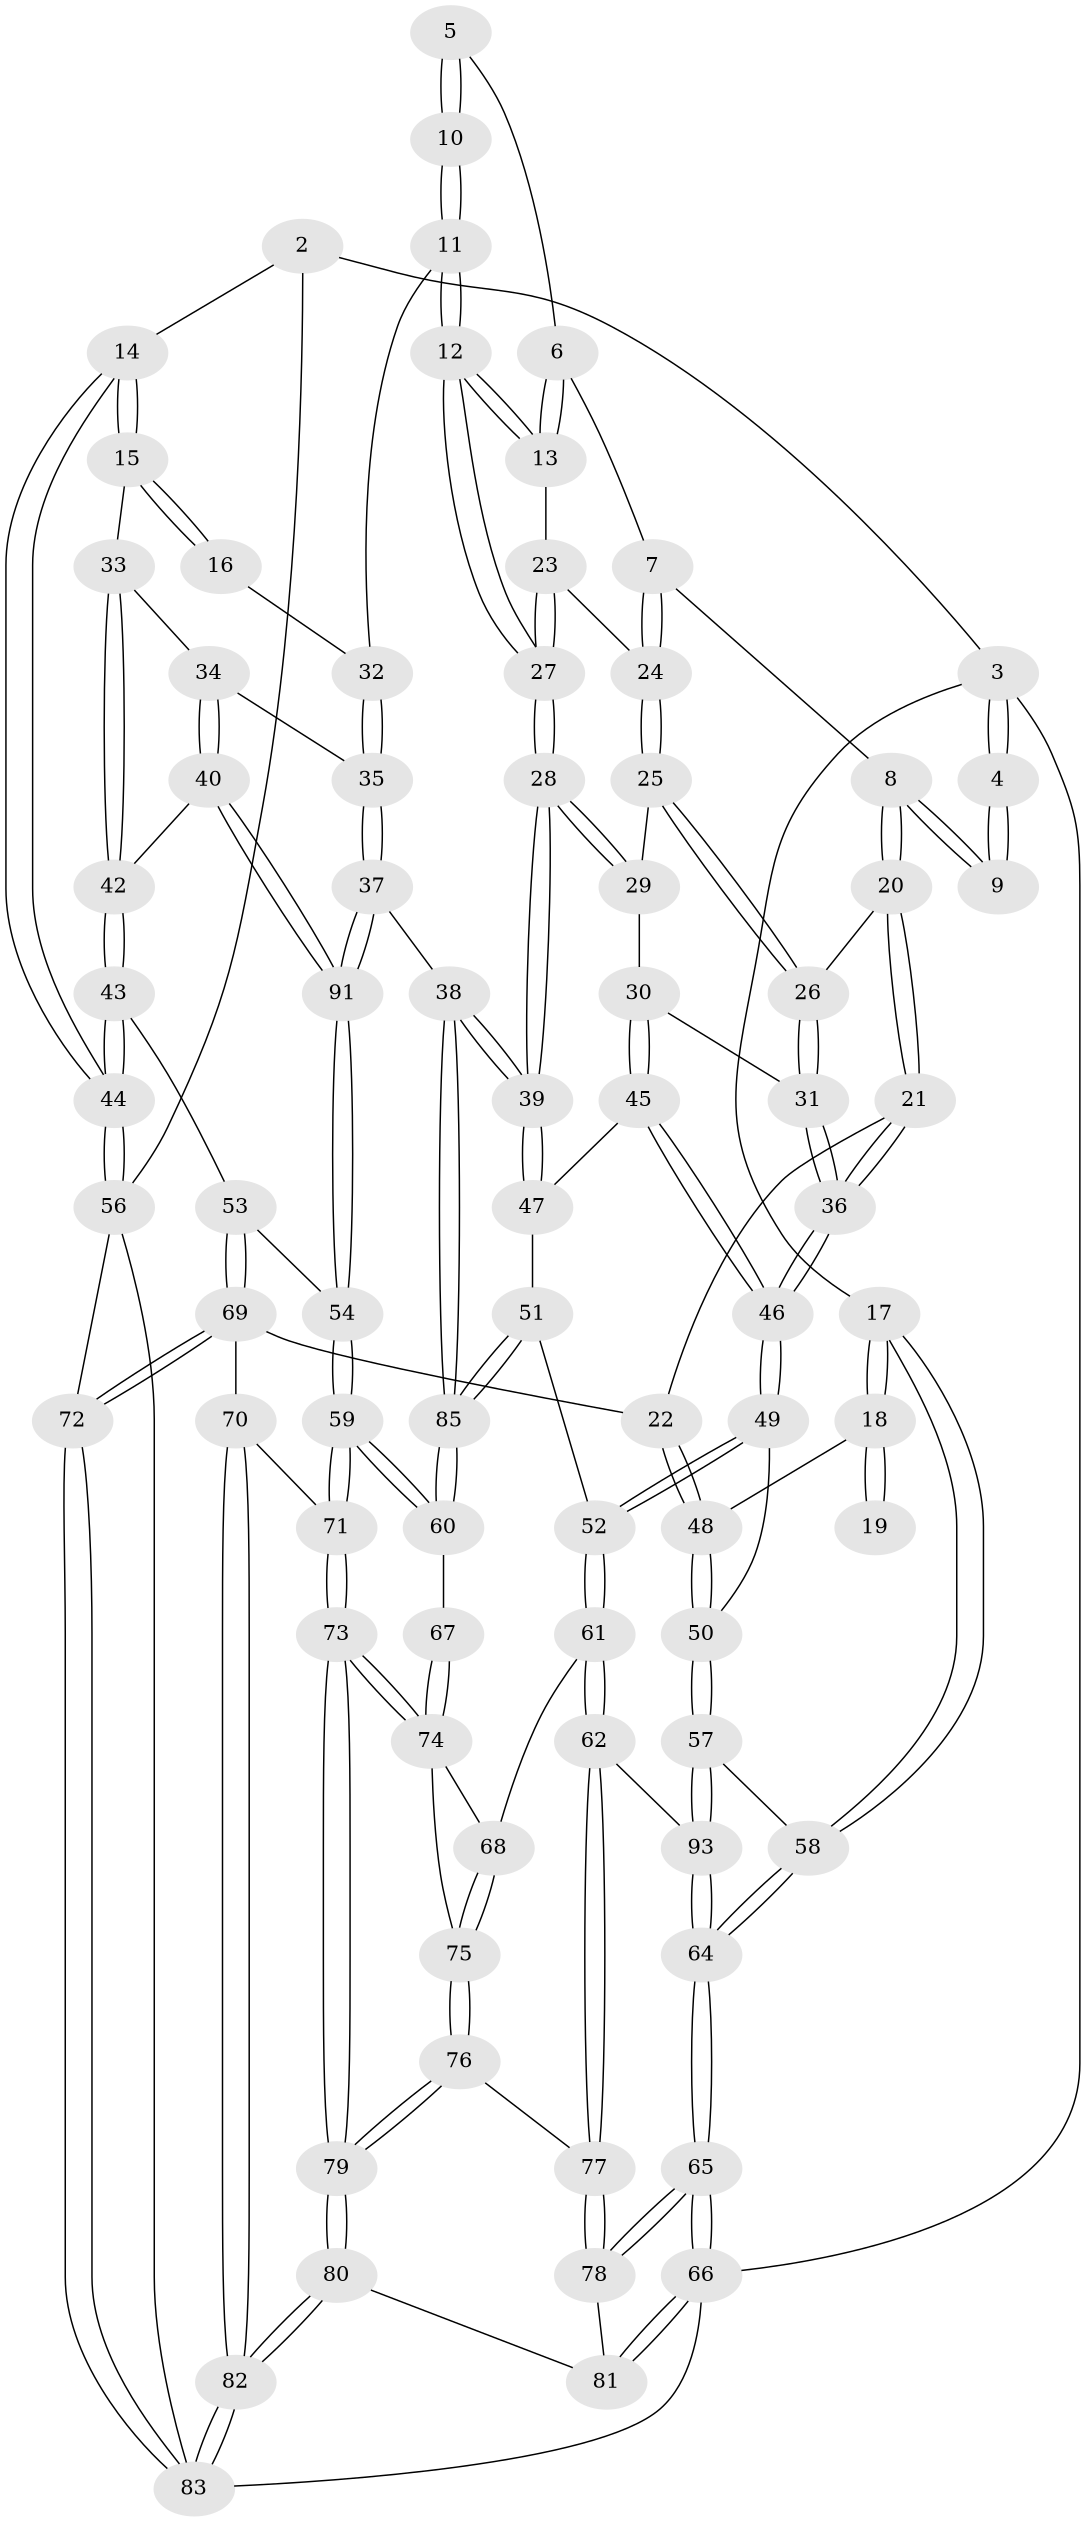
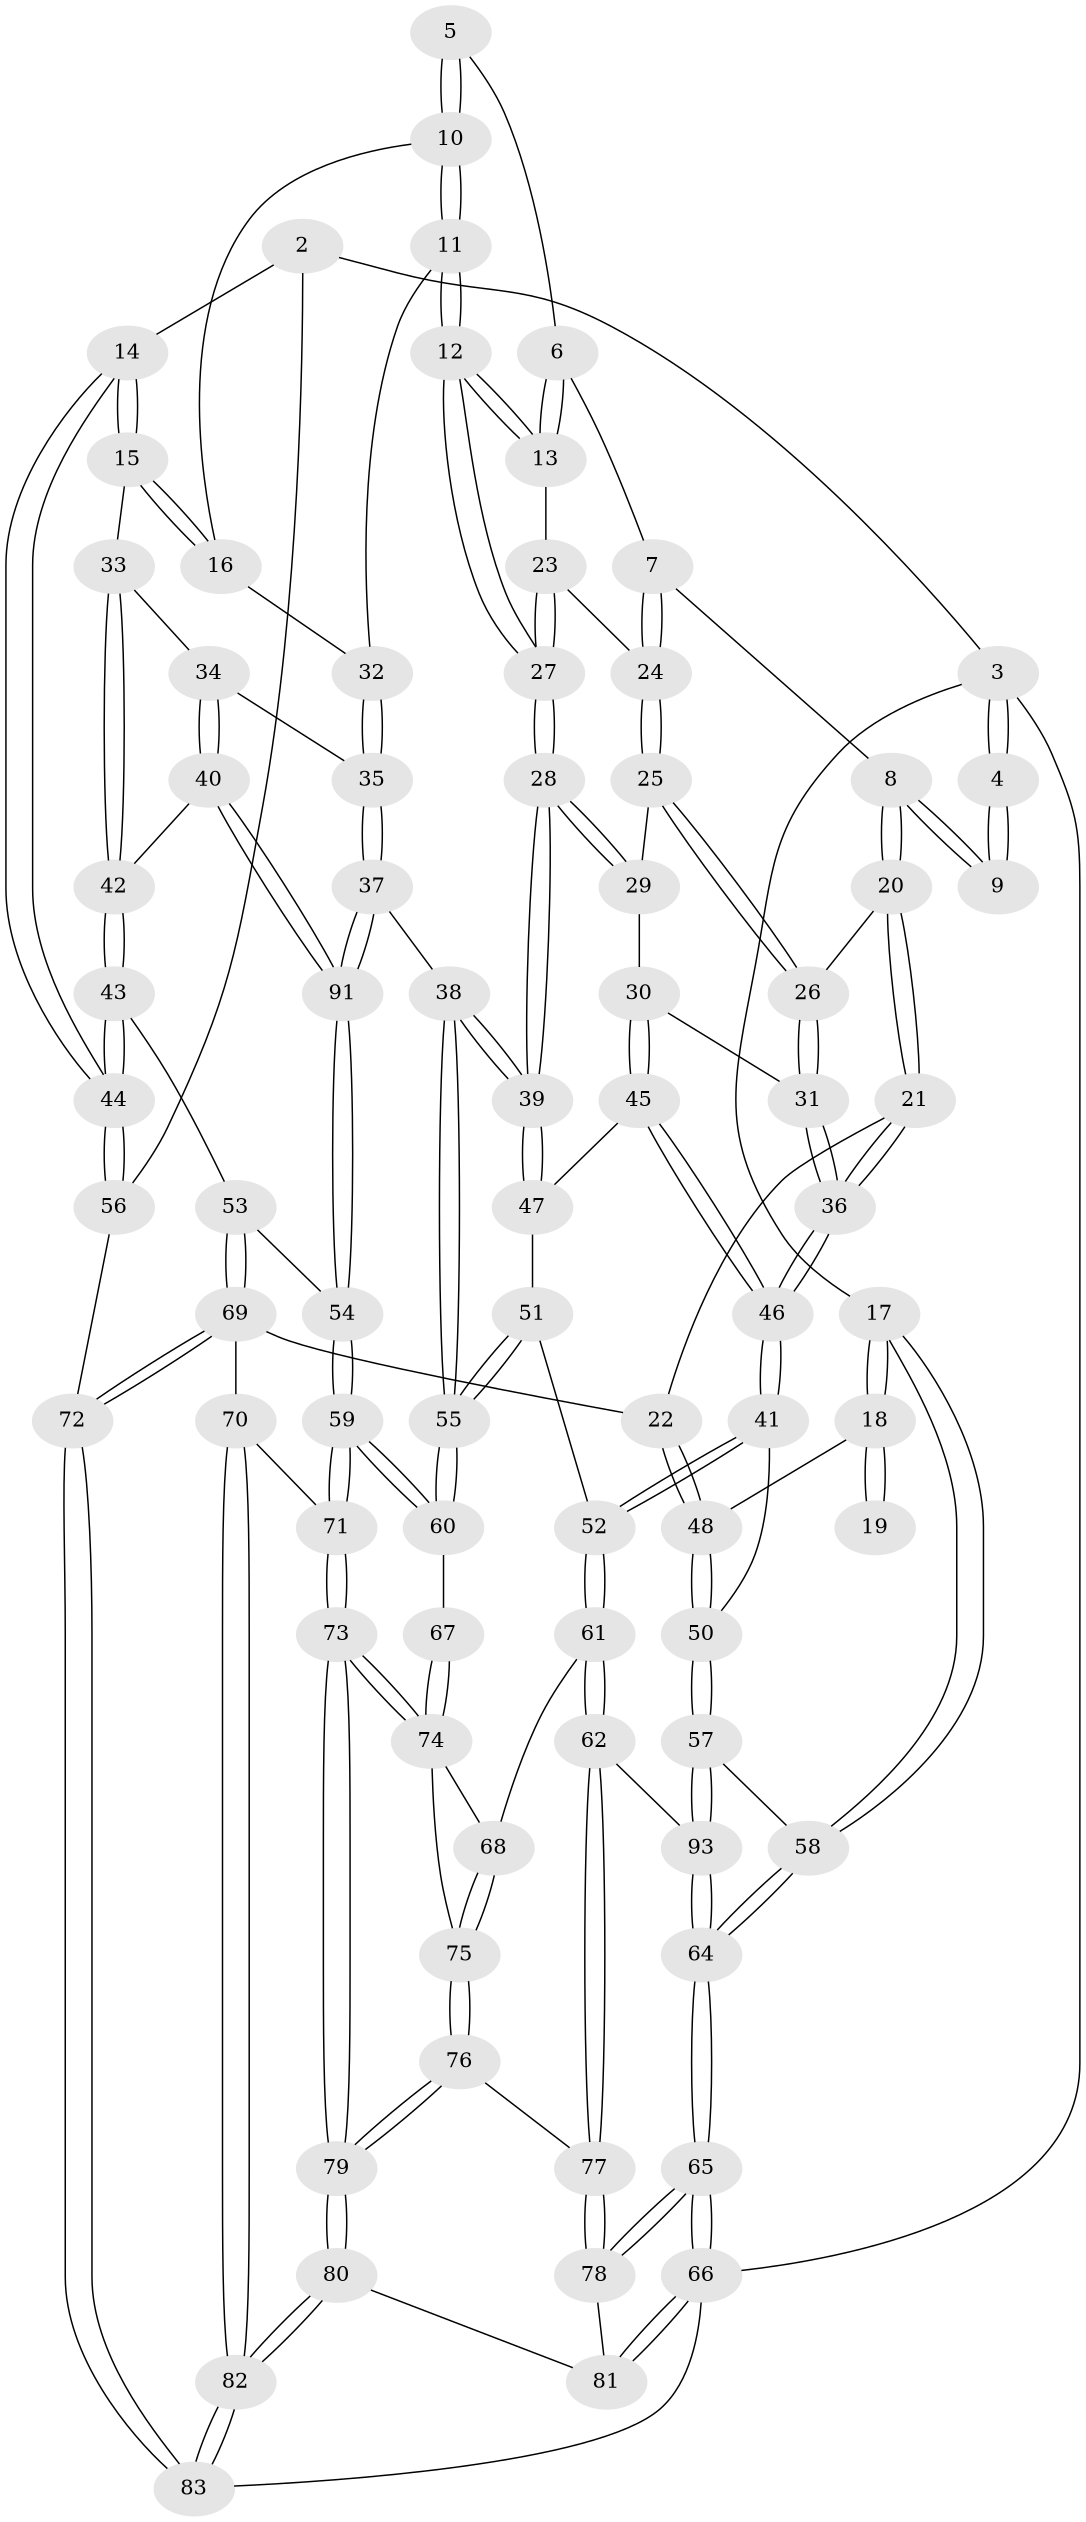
edge "10" -- "16": added
node "85": label "85" -> "55"
node "49": label "49" -> "41"
edge "56" -- "83": removed
